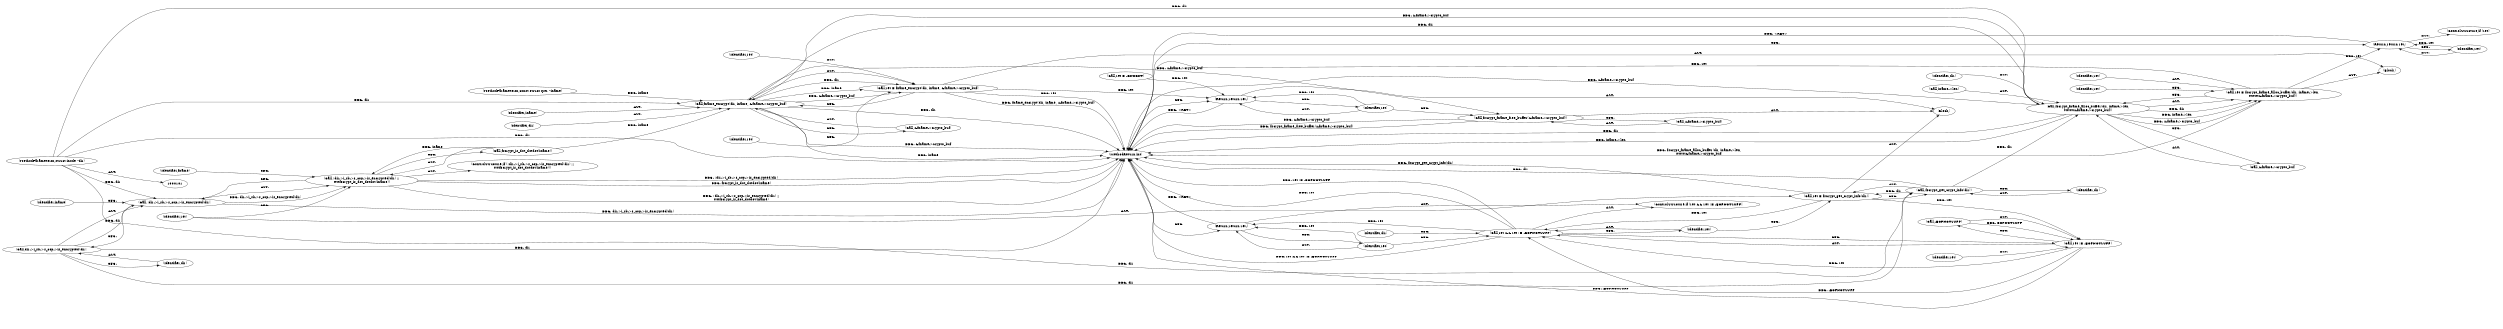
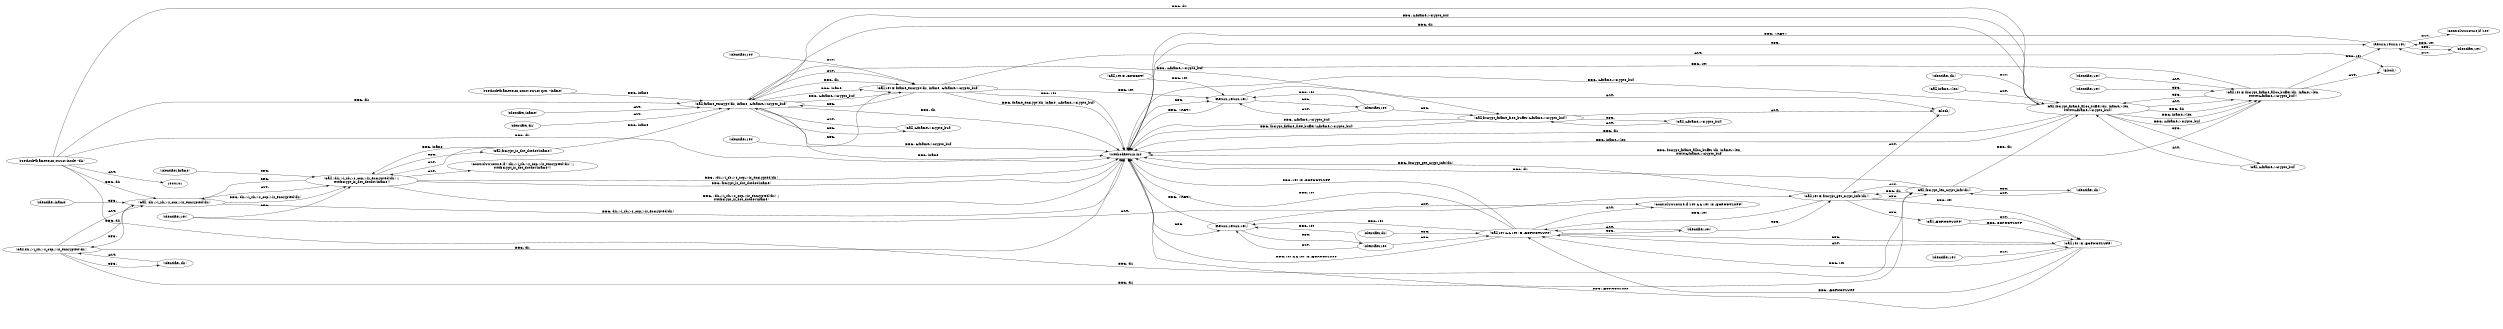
node "(Call,fscrypt_get_crypt_info(dir))": label "(Call,fscrypt_get_crypt_info(dir))" -> "(Call,fscrypt_len_crypt_info(dir))"
edge "(Call,ret != -EOPNOTSUPP)" -> "(Call,-EOPNOTSUPP)": now "(Call,ret = fscrypt_get_crypt_info(dir))" -> "(Call,-EOPNOTSUPP)"
